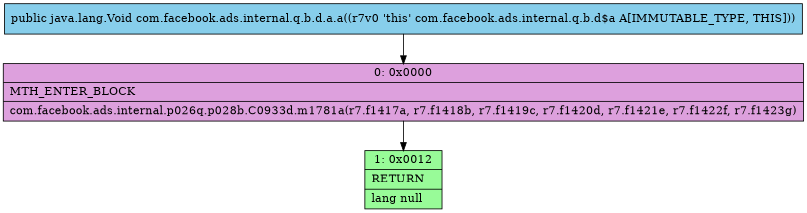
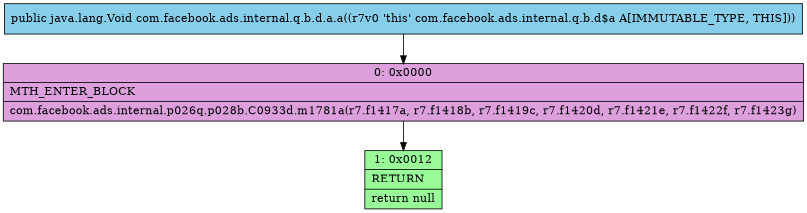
node "1: 0x0012": text "lang null" -> "return null"
